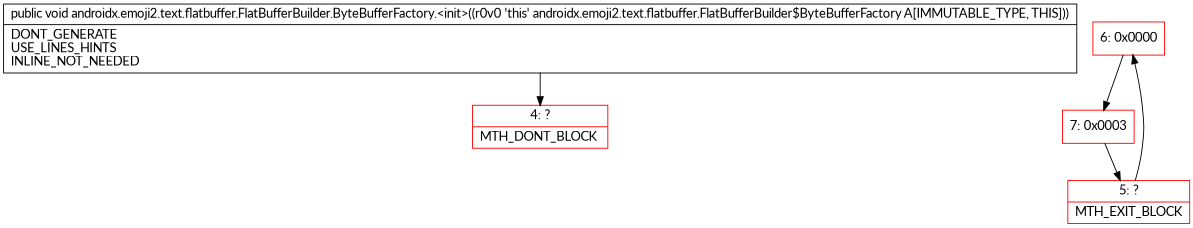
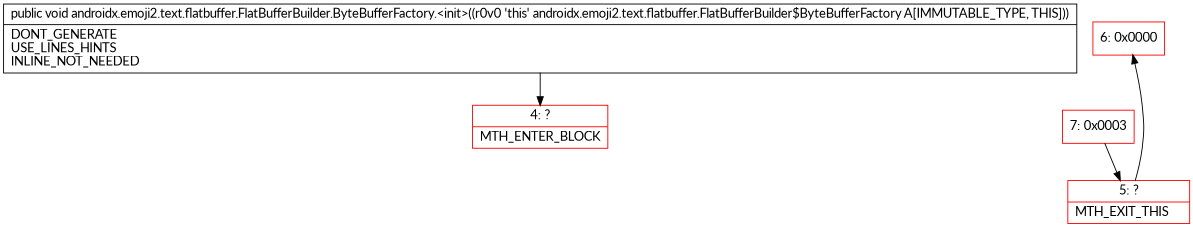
edge "6: 0x0000" -> "7: 0x0003": removed
node "4: ?": text "MTH_DONT_BLOCK" -> "MTH_ENTER_BLOCK"
node "5: ?": text "MTH_EXIT_BLOCK" -> "MTH_EXIT_THIS"
